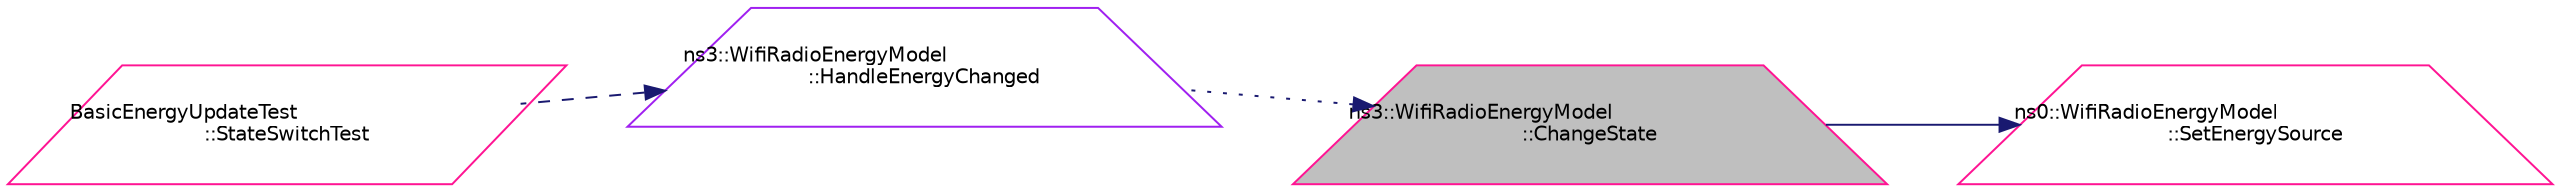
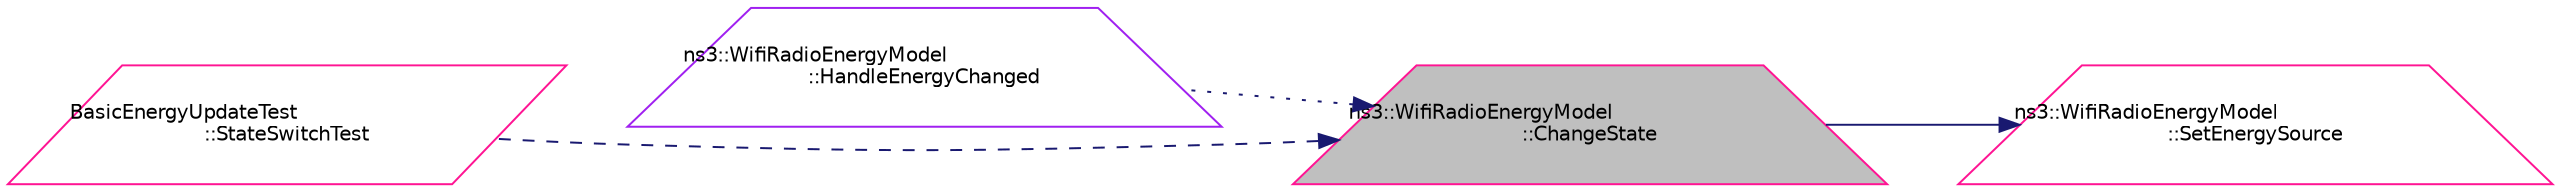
edge "BasicEnergyUpdateTest ::StateSwitchTest" -> "ns3::WifiRadioEnergyModel ::HandleEnergyChanged": now "BasicEnergyUpdateTest ::StateSwitchTest" -> "ns3::WifiRadioEnergyModel ::ChangeState"
node "ns0::WifiRadioEnergyModel ::SetEnergySource": label "ns0::WifiRadioEnergyModel ::SetEnergySource" -> "ns3::WifiRadioEnergyModel ::SetEnergySource"
